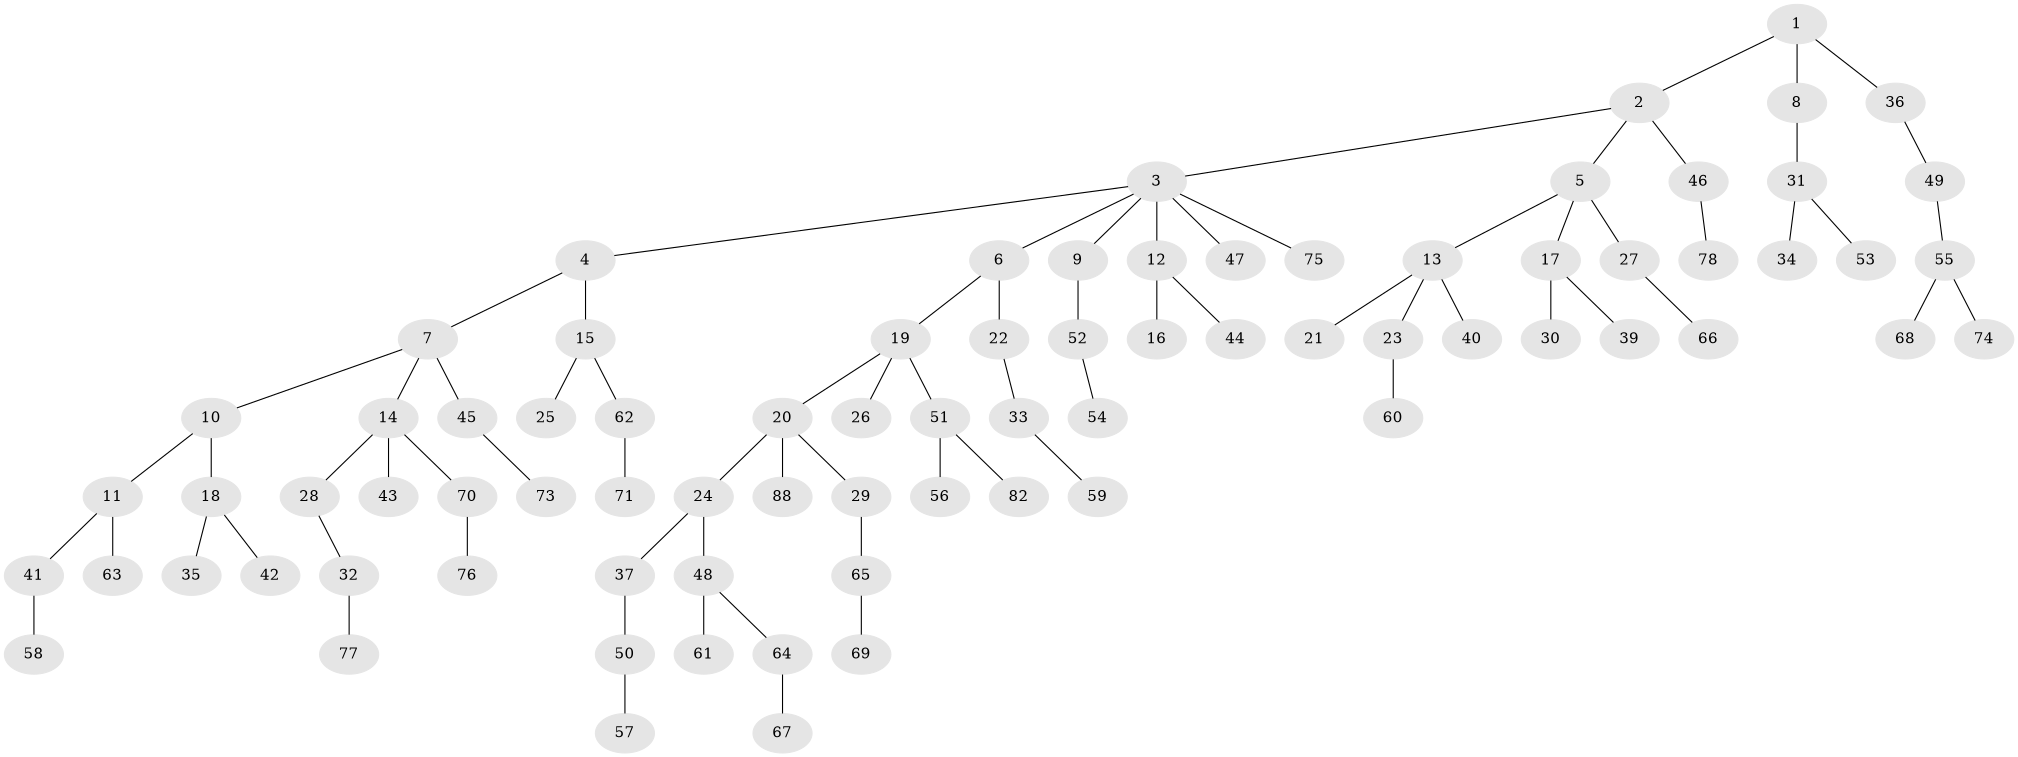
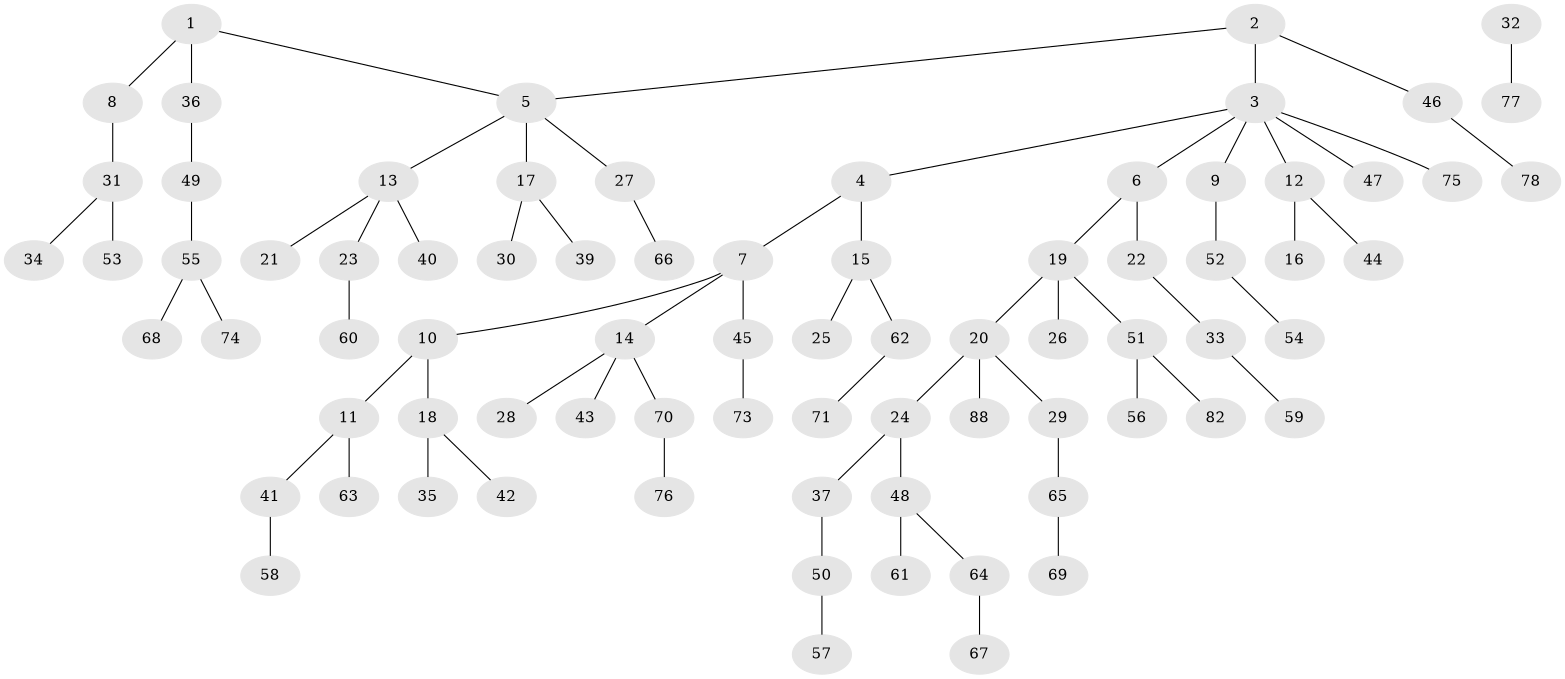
edge "1" -- "2": now "1" -- "5"
edge "28" -- "32": removed
